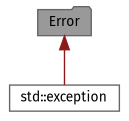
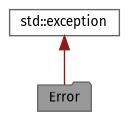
edge "std::exception" -> "Error": reversed
